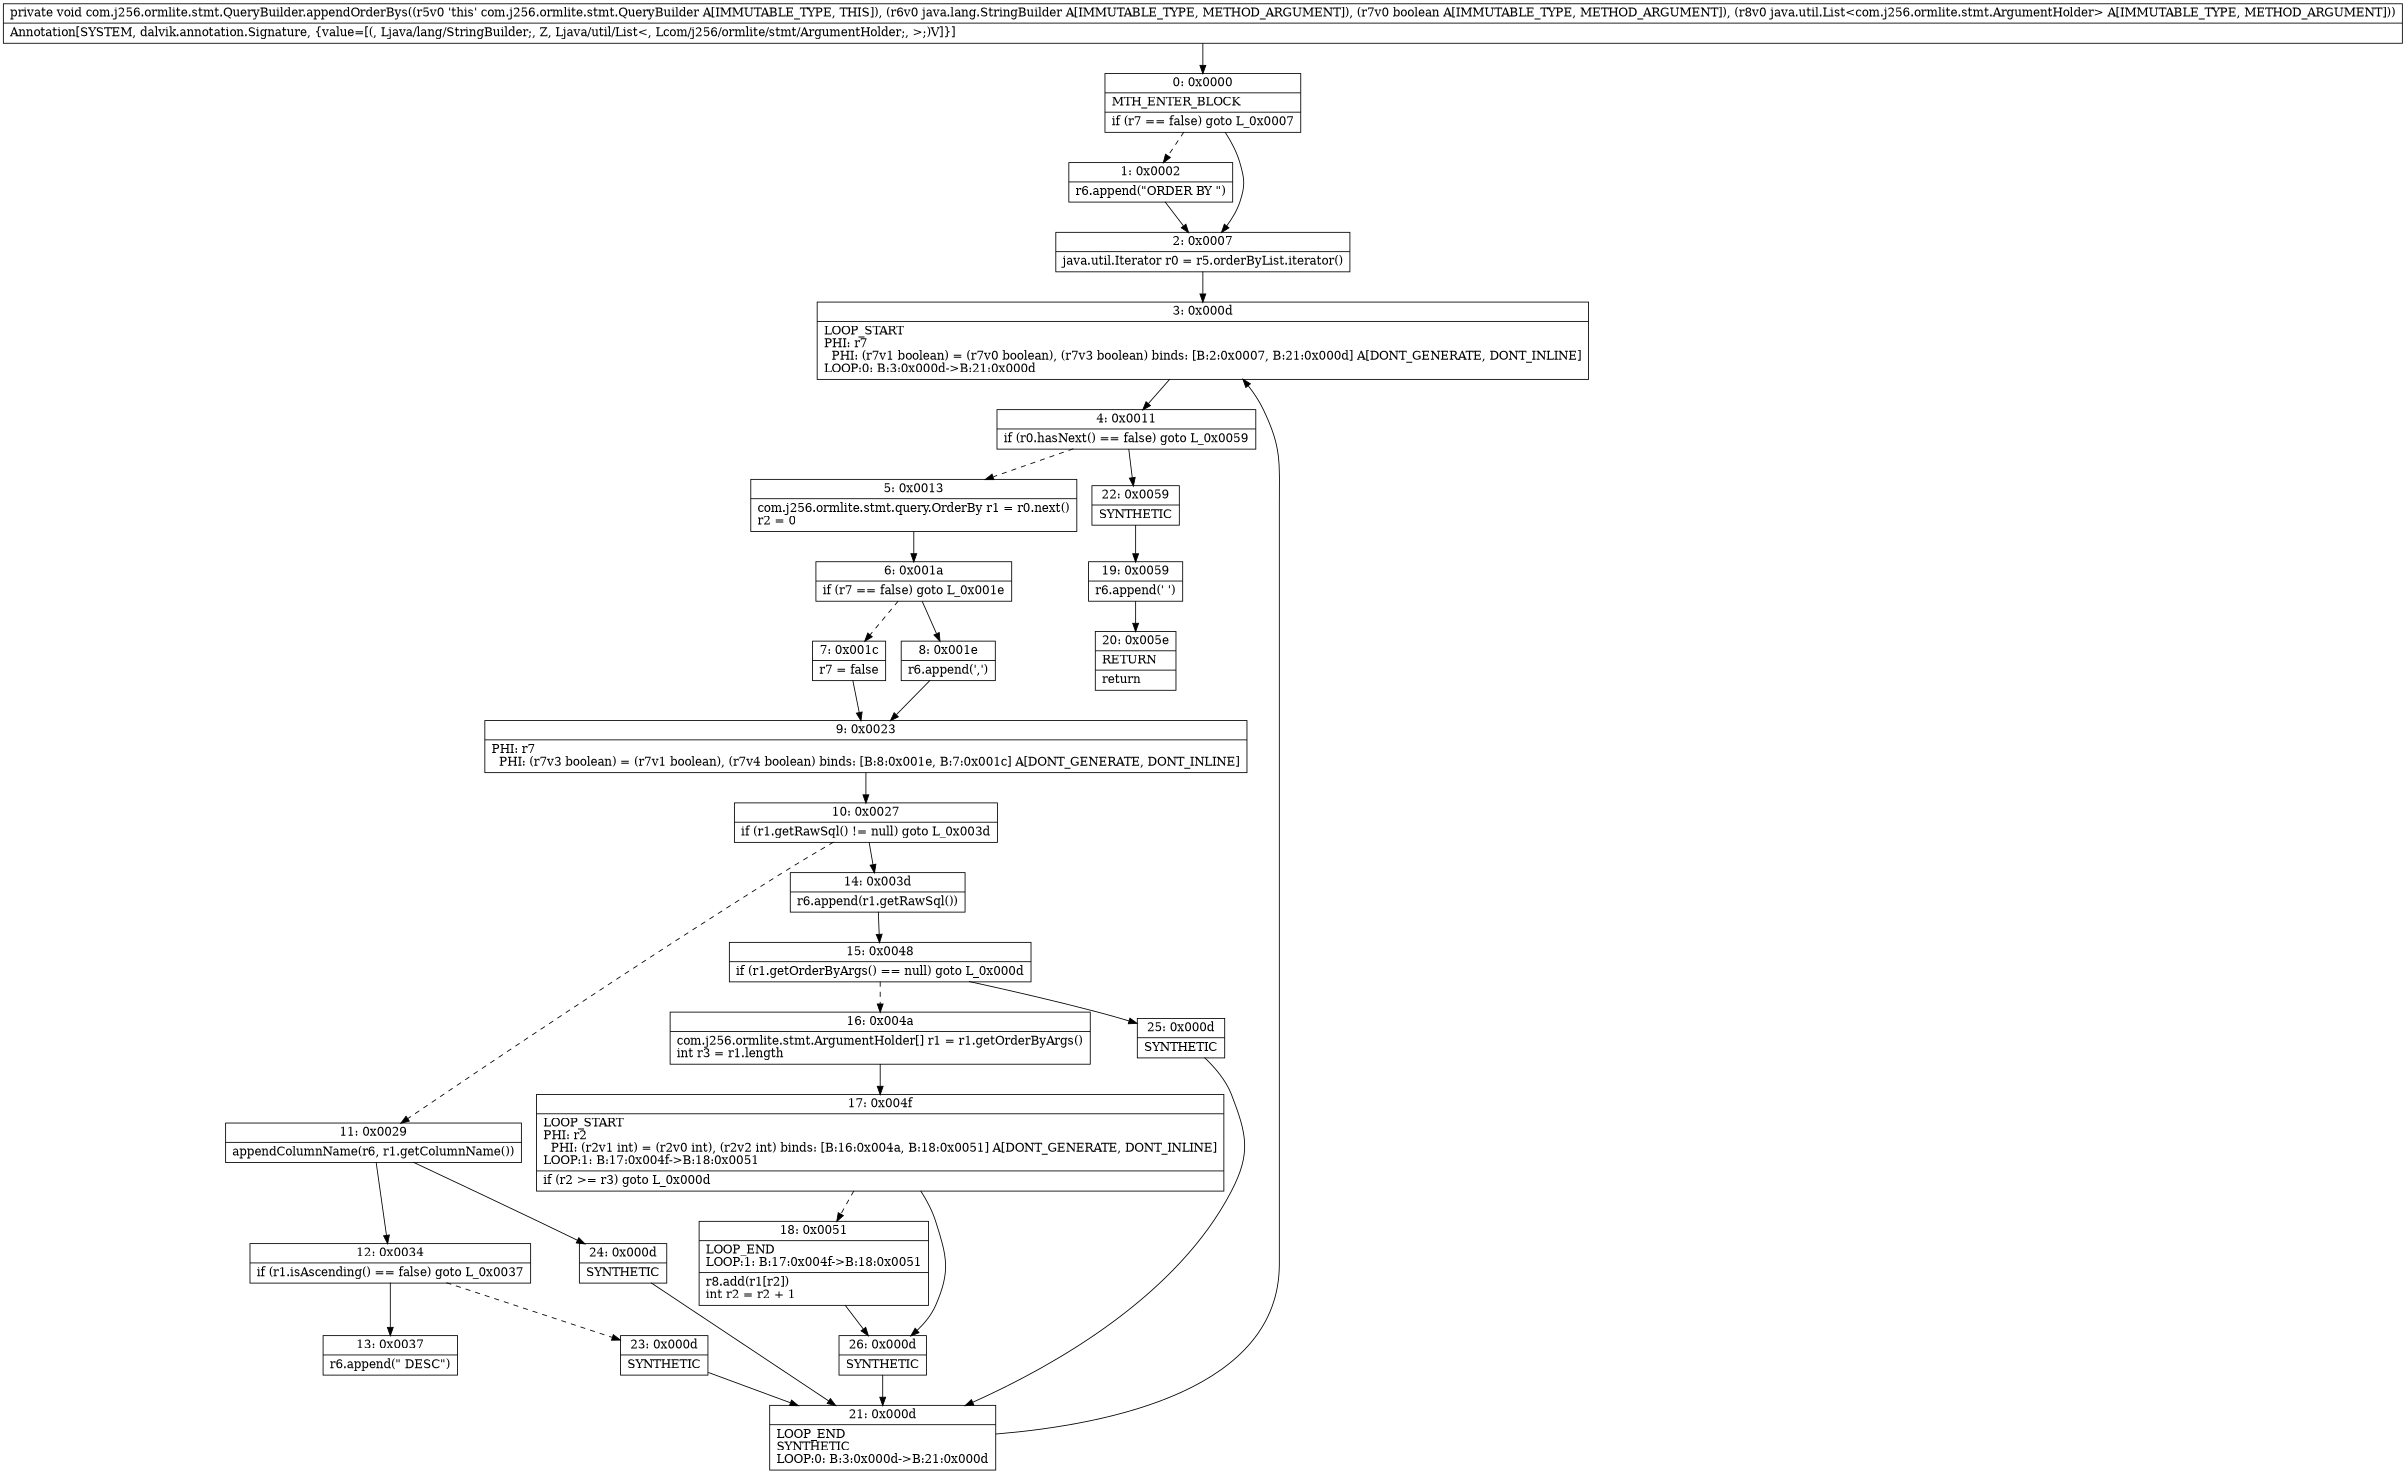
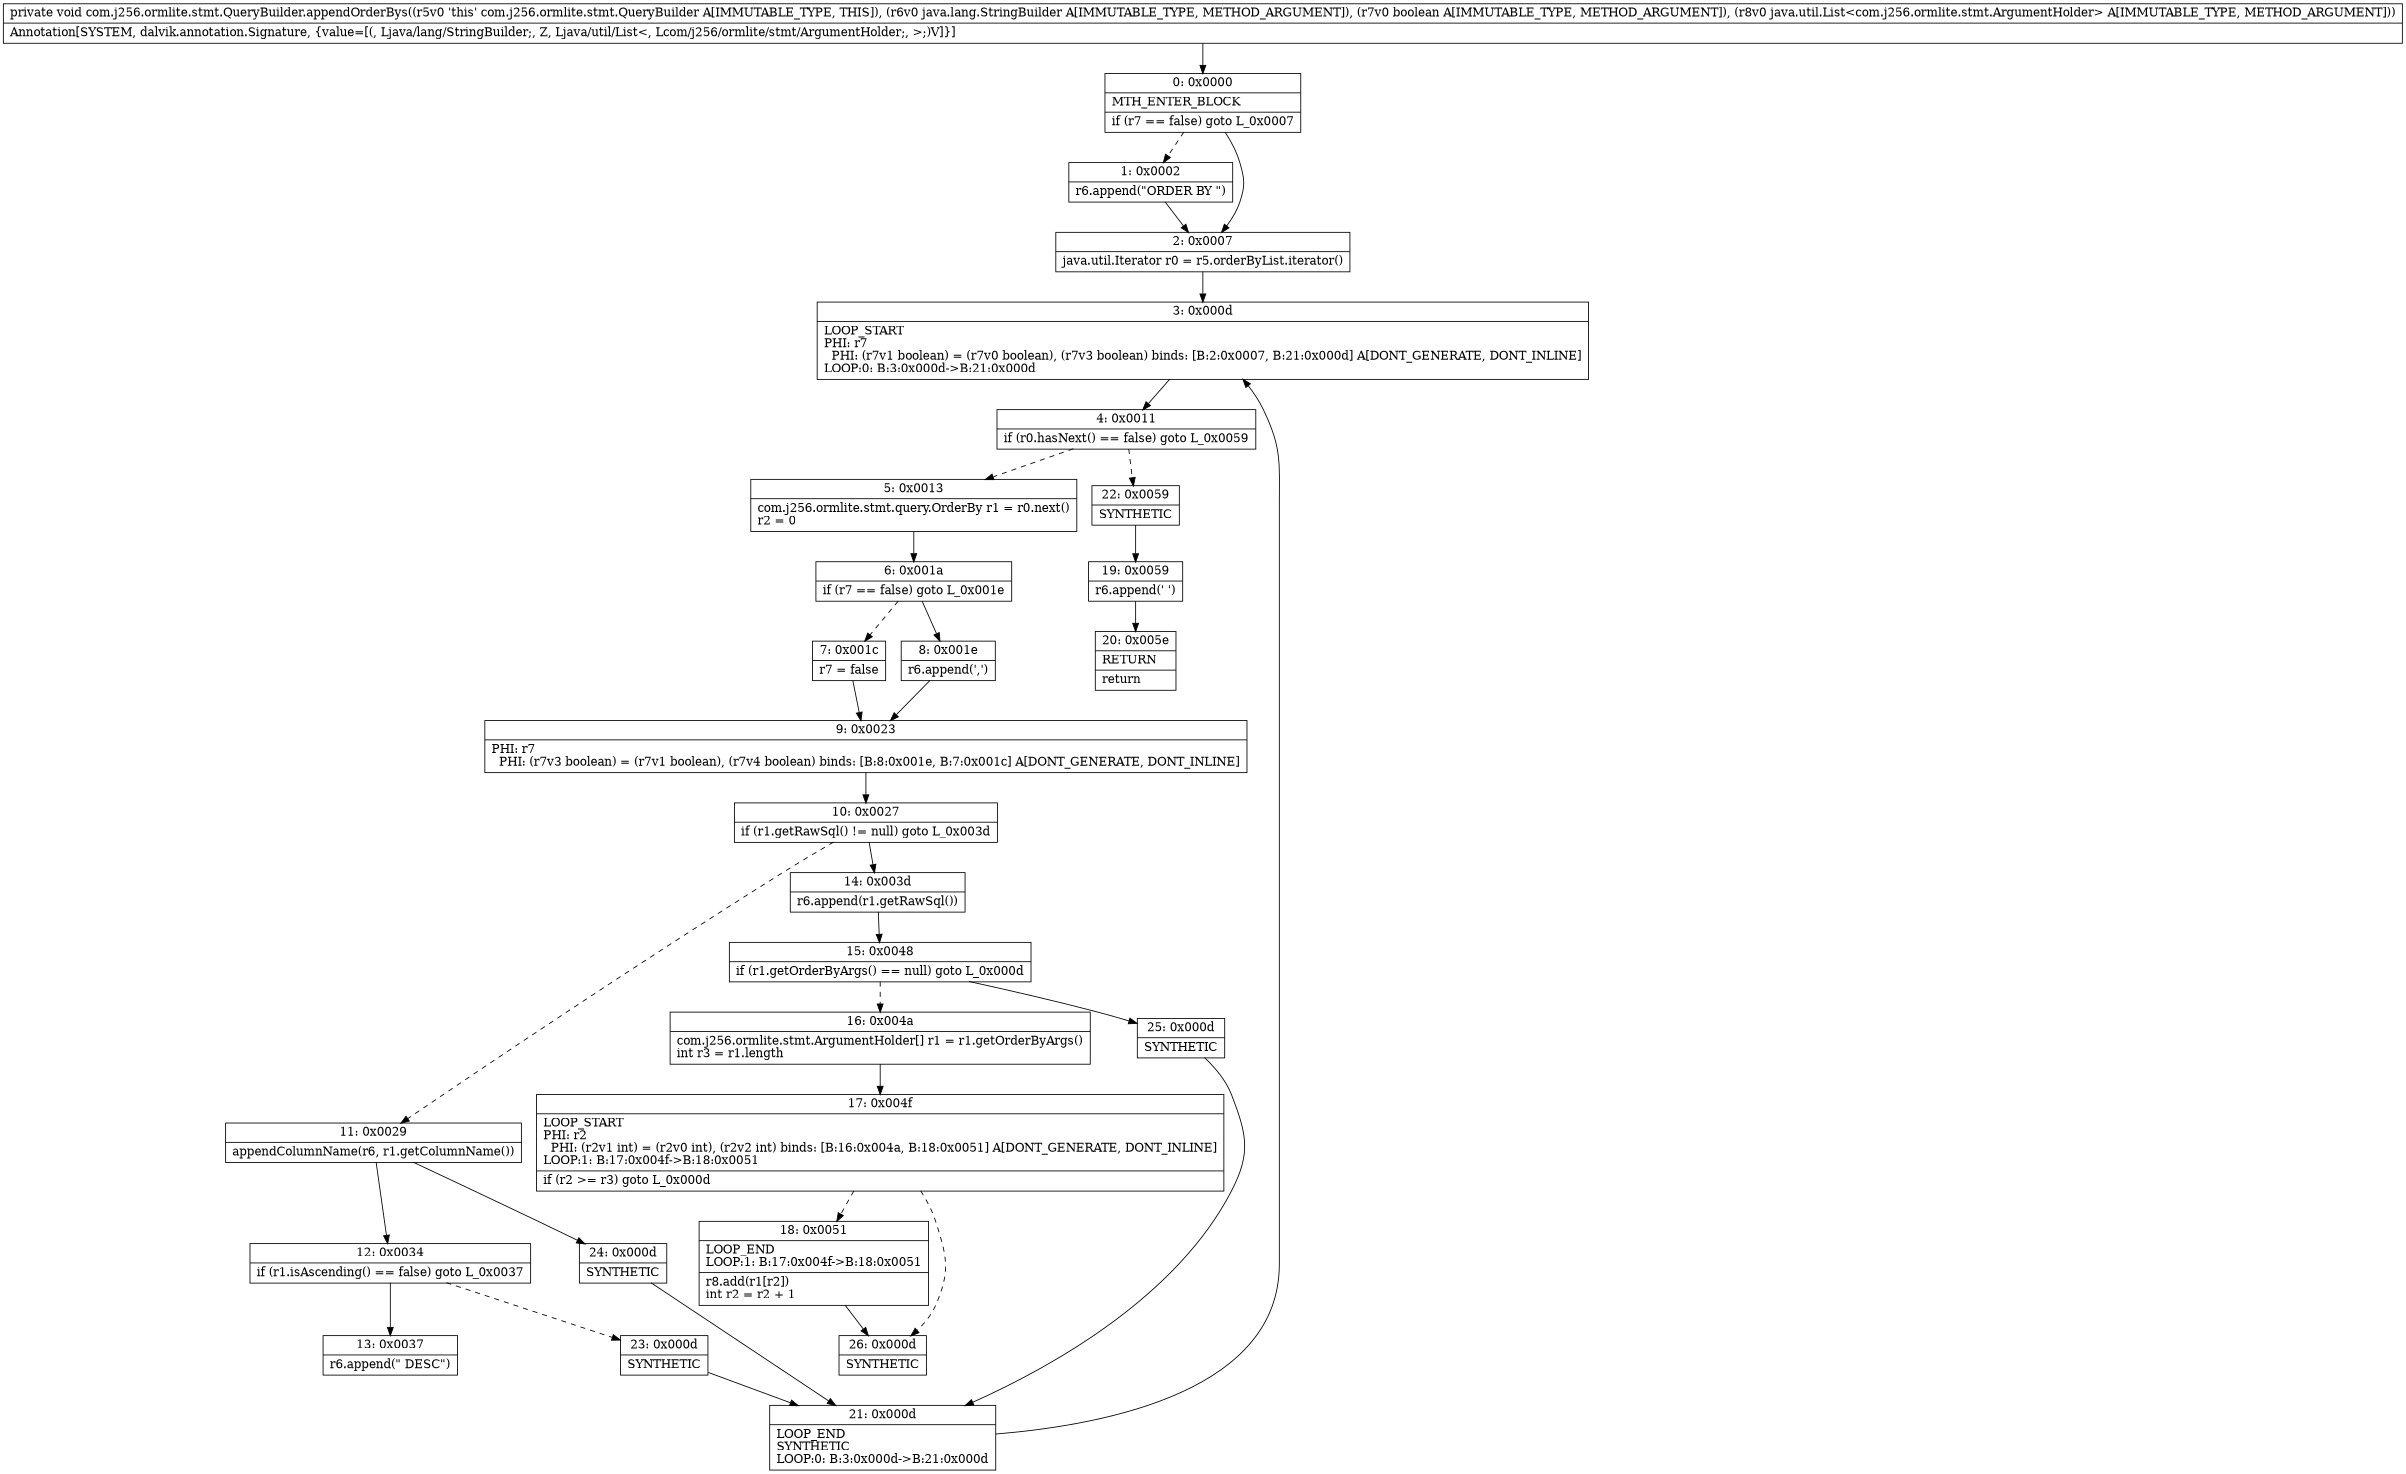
edge "4: 0x0011" -> "22: 0x0059": style solid -> dashed
edge "17: 0x004f" -> "26: 0x000d": style solid -> dashed
edge "26: 0x000d" -> "21: 0x000d": removed
